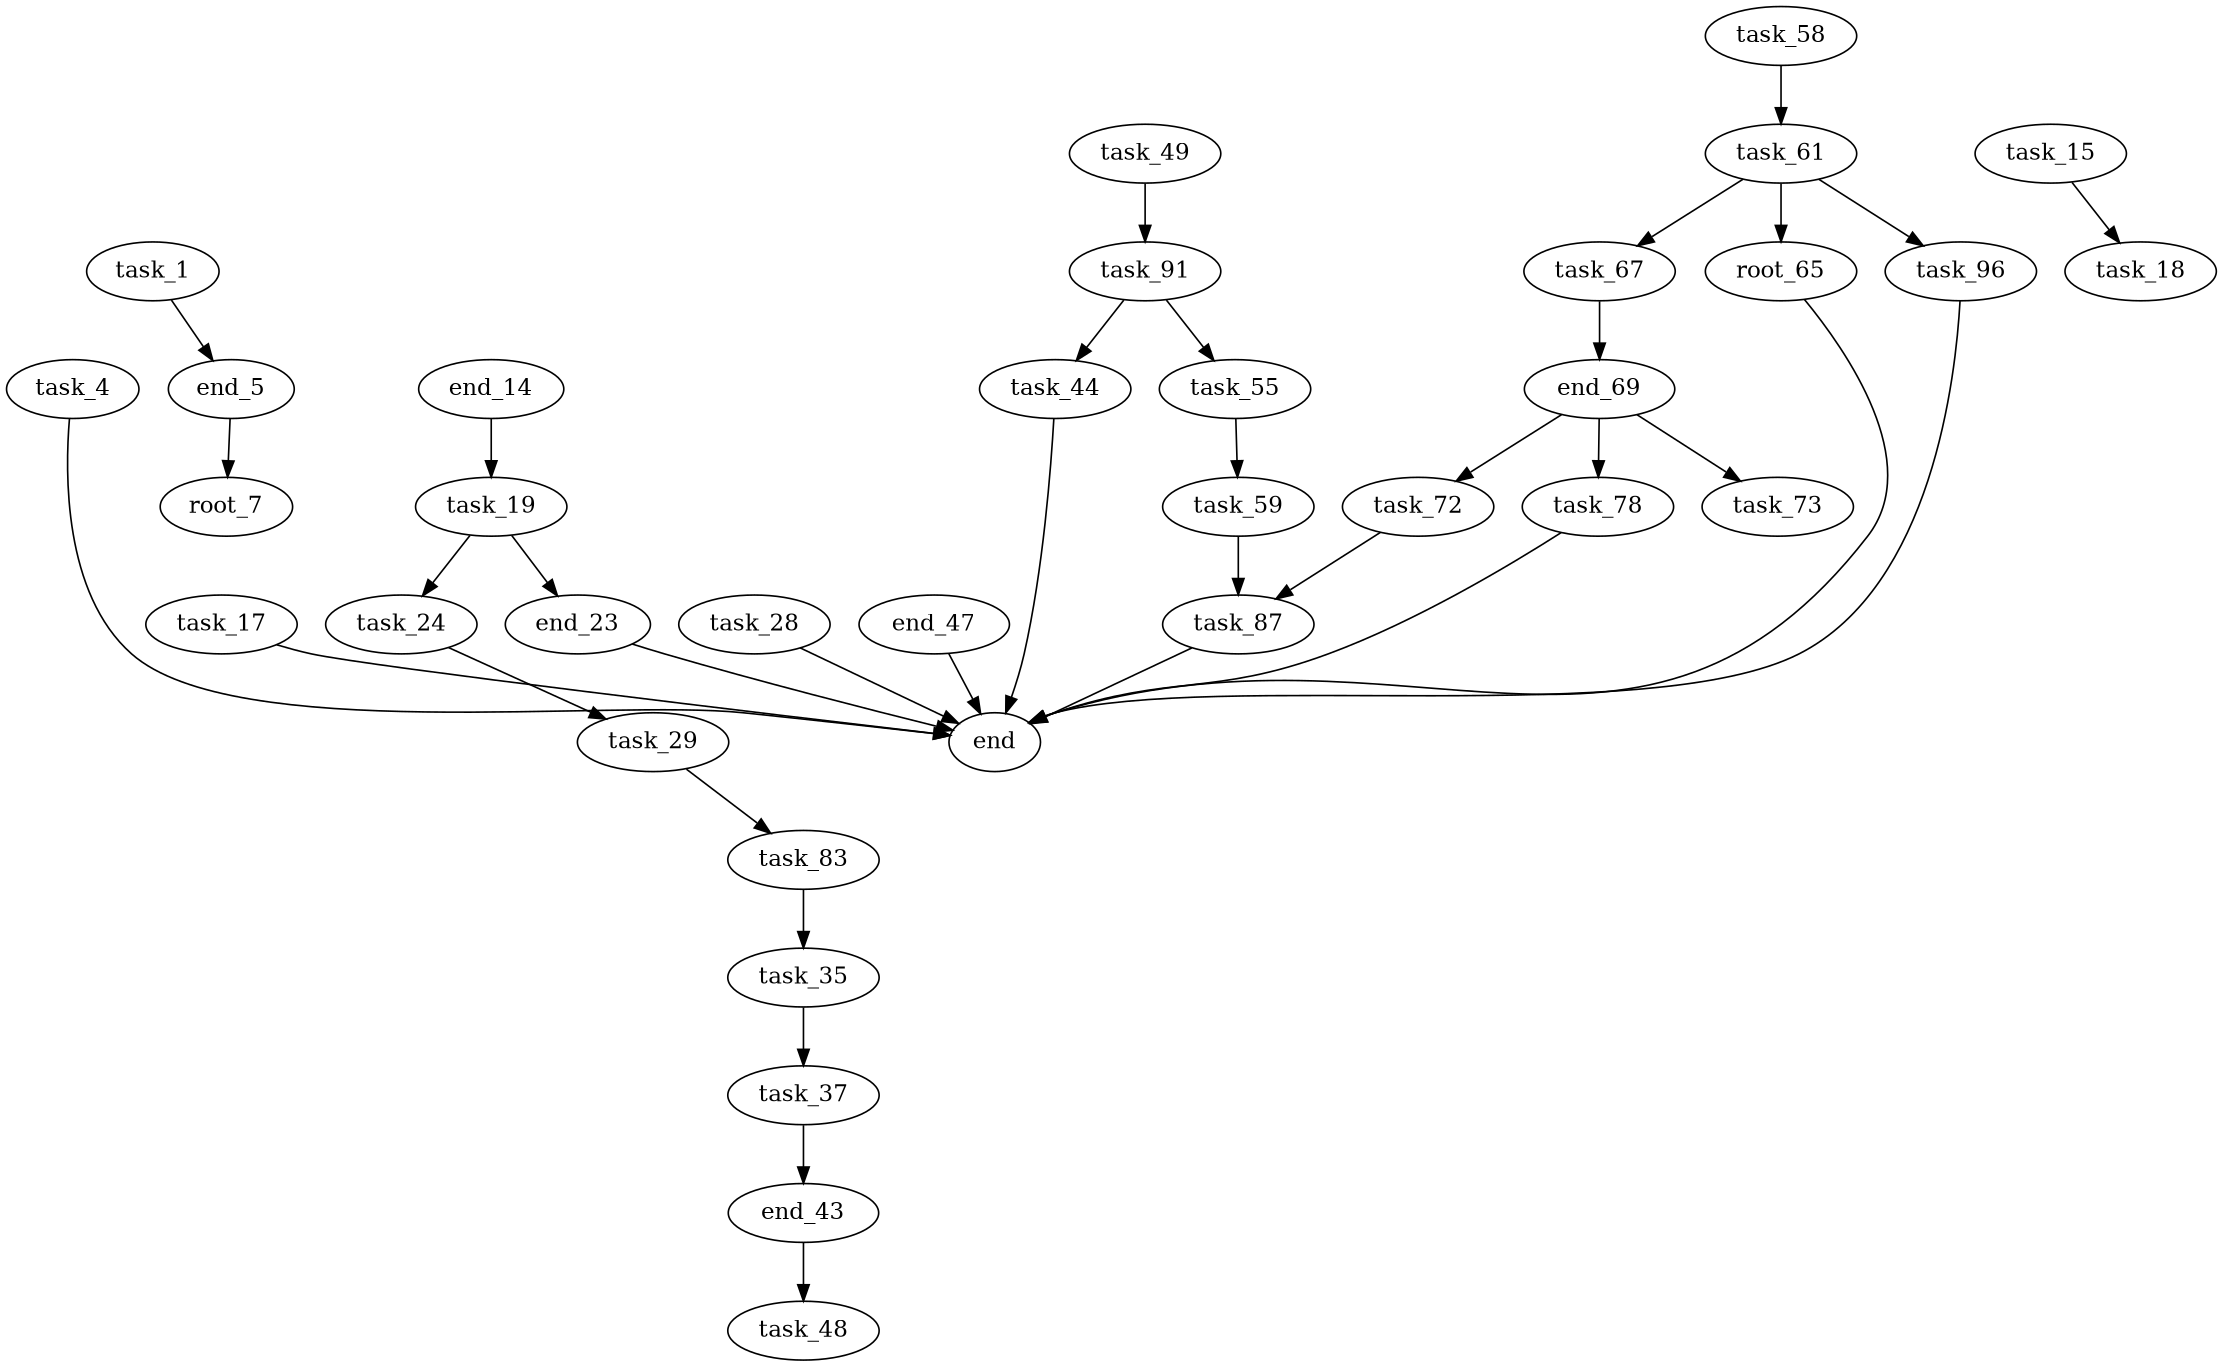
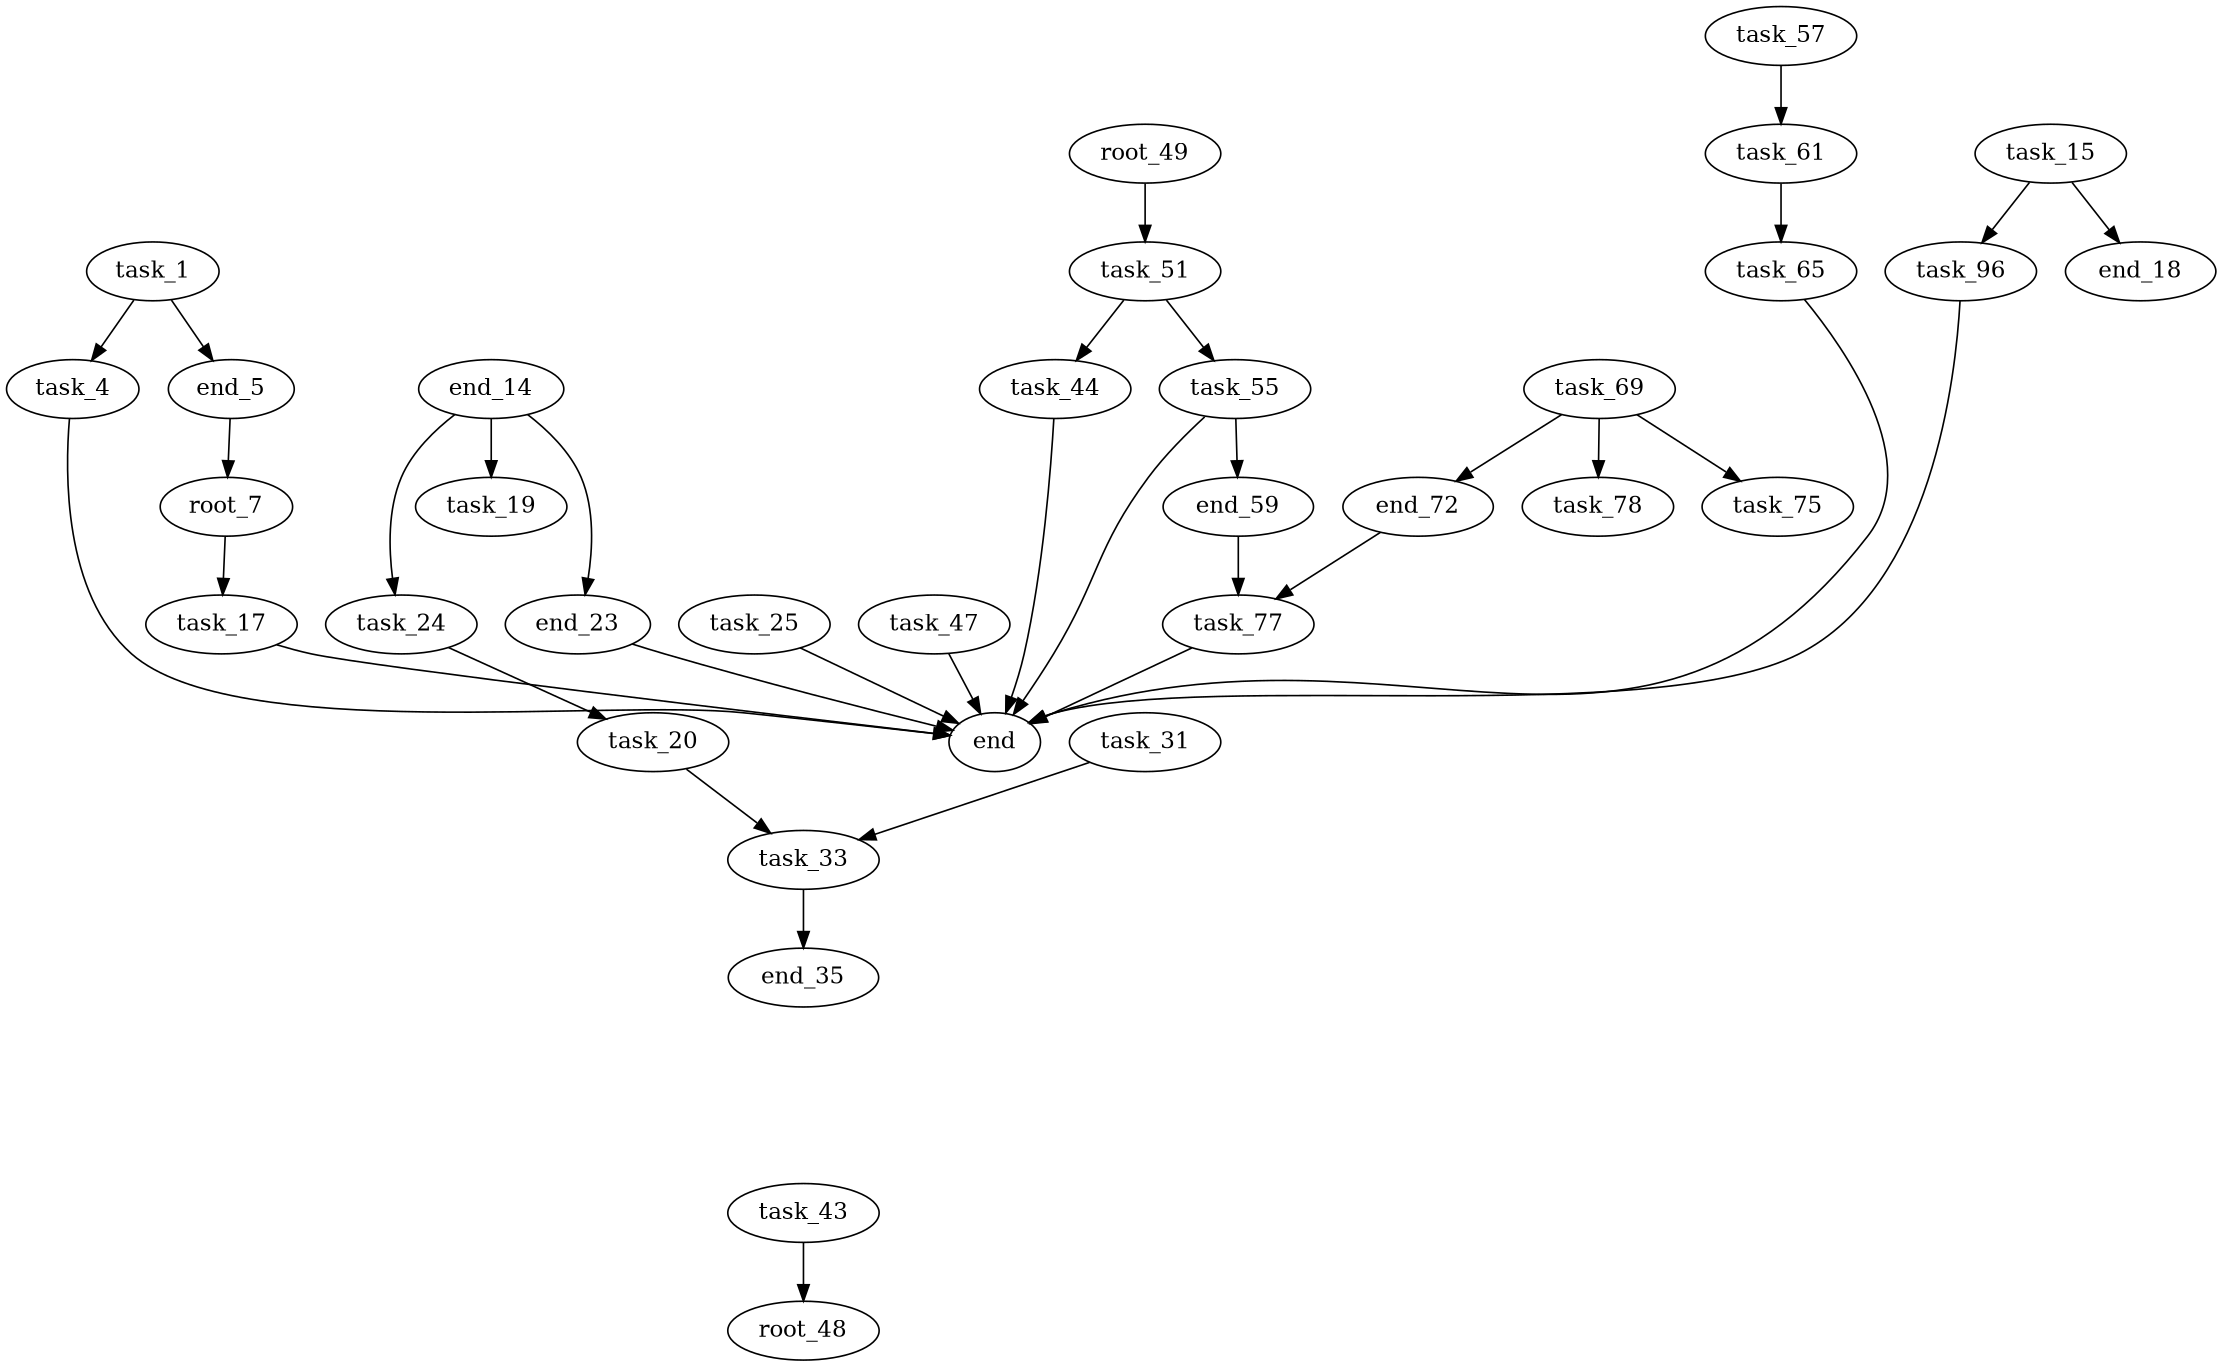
node "task_58": label "task_58" -> "task_57"
node "task_49": label "task_49" -> "root_49"
edge "task_61" -> "task_96": now "task_15" -> "task_96"
node "task_91": label "task_91" -> "task_51"
node "task_67": removed
node "root_65": label "root_65" -> "task_65"
node "task_18": label "task_18" -> "end_18"
edge "task_1" -> "task_4": added
node "end_69": label "end_69" -> "task_69"
node "task_59": label "task_59" -> "end_59"
node "task_72": label "task_72" -> "end_72"
node "task_73": label "task_73" -> "task_75"
edge "root_7" -> "task_17": added
edge "task_19" -> "task_24": now "end_14" -> "task_24"
edge "task_19" -> "end_23": now "end_14" -> "end_23"
node "task_28": label "task_28" -> "task_25"
node "end_47": label "end_47" -> "task_47"
node "task_87": label "task_87" -> "task_77"
edge "task_78" -> "end": now "task_55" -> "end"
node "task_29": label "task_29" -> "task_20"
node "task_31": added
node "task_83": label "task_83" -> "task_33"
node "task_35": label "task_35" -> "end_35"
node "task_37": removed
node "end_43": label "end_43" -> "task_43"
node "task_48": label "task_48" -> "root_48"
